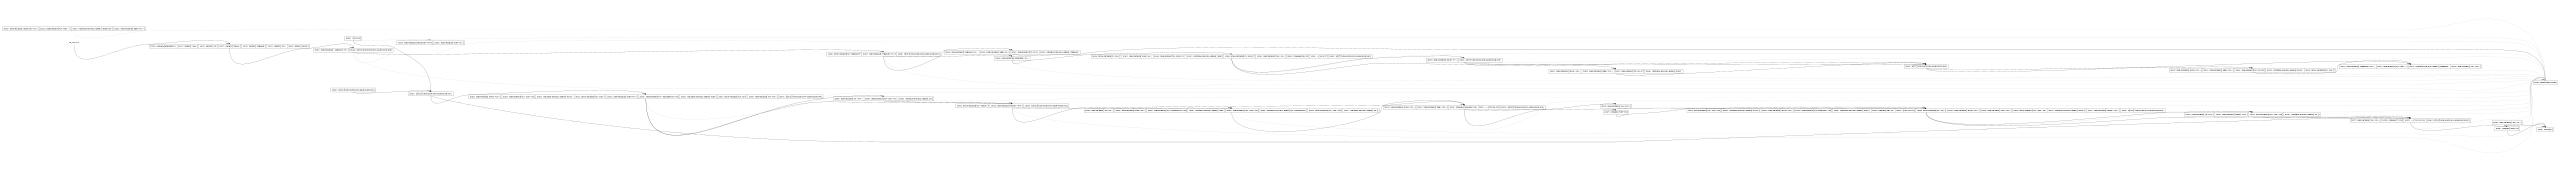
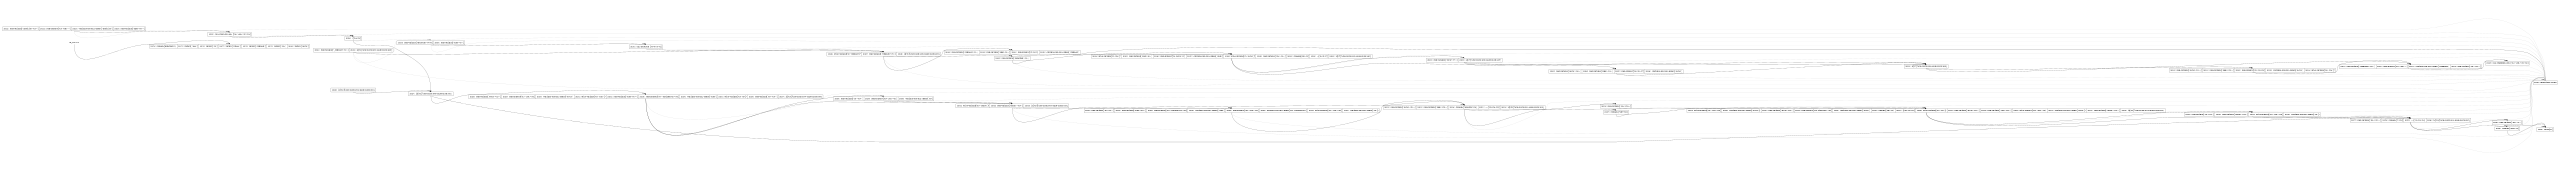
node "20225: call-rposition.test [v16,'test',v17,v14]": added
node "20185: call-getStyles [v3,v4,v5,v2]": added
edge "20174: constant[undefined,v1]" -> "20181: read-variable['_computed',v2,-]": removed
edge "20189: read-variable['computed',v5,-]" -> "20194: write-variable[v3,'ret']*": added
node "20219: call-rnumnonpx.test [v12,'test',v13,v10]": added
edge "20277: read-variable['ret',v15,-]" -> "20282: read-variable['ret',v1,-]": added
